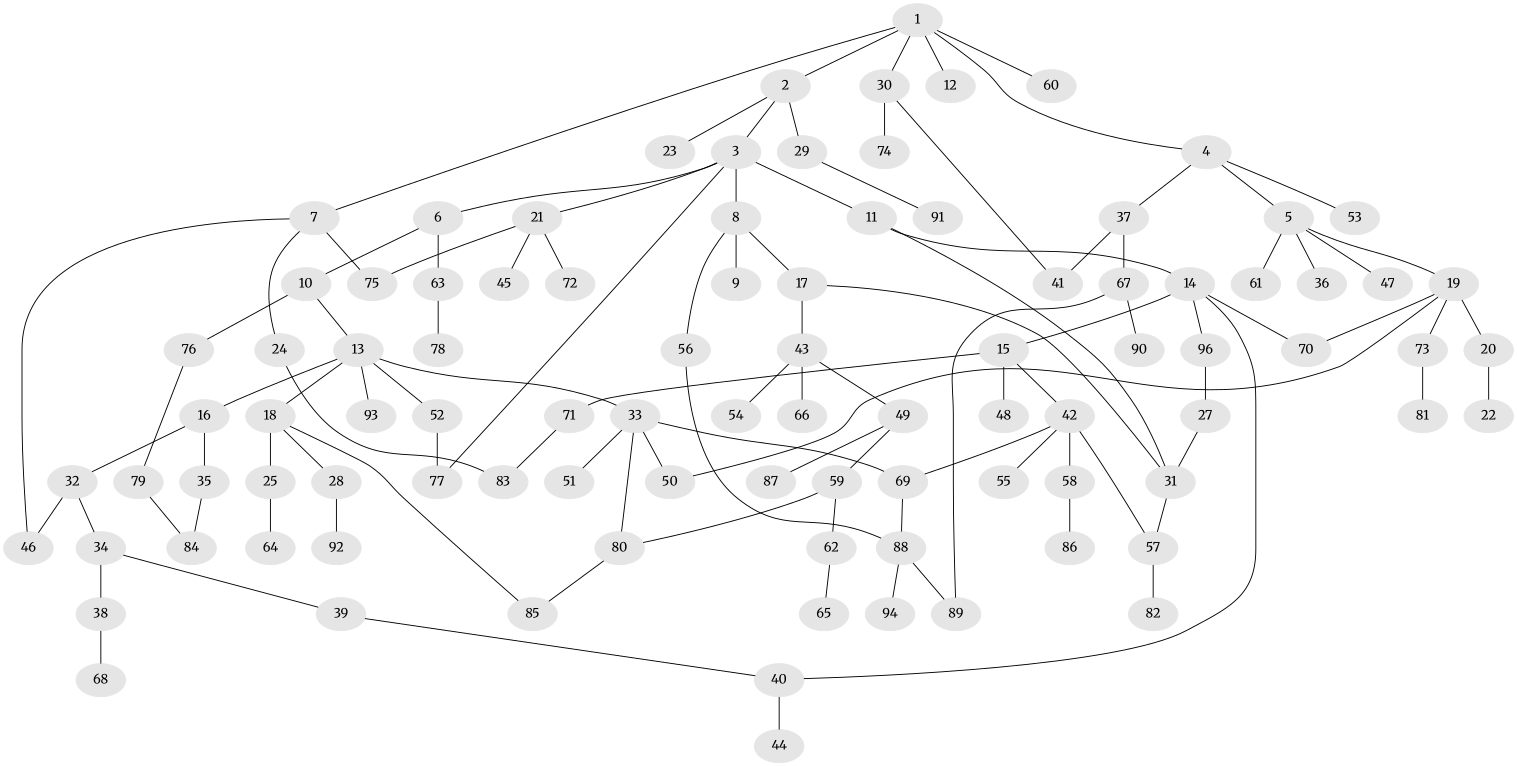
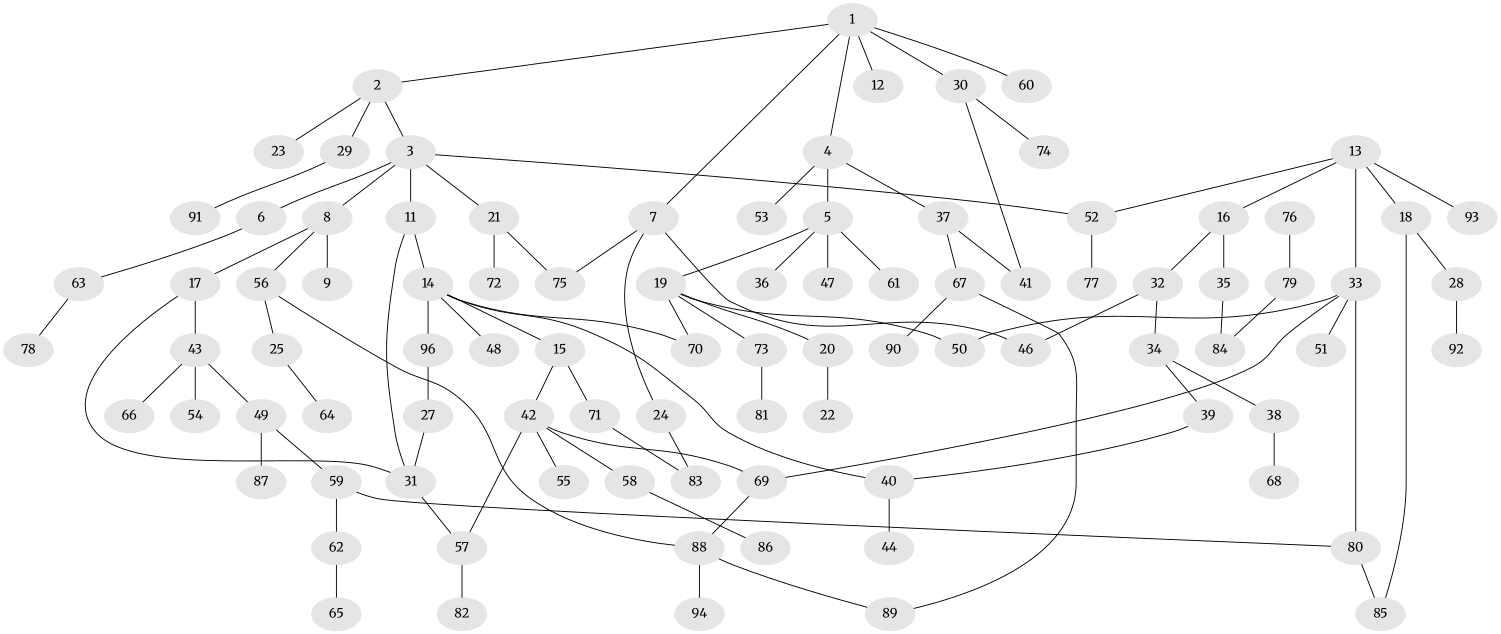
node "10": removed
node "45": removed
edge "3" -- "77": now "3" -- "52"
edge "15" -- "48": now "14" -- "48"
edge "18" -- "25": now "56" -- "25"
